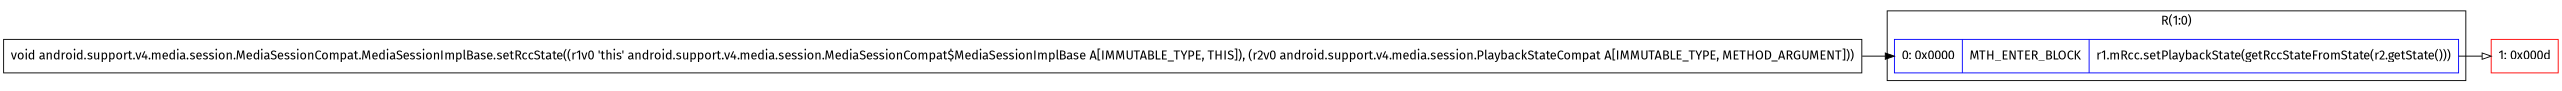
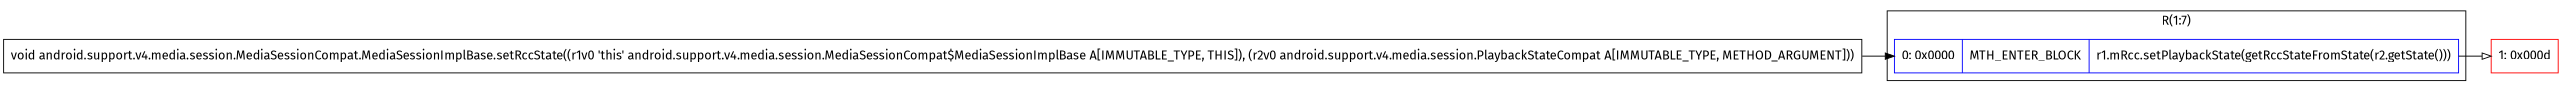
cluster "R(1:0)": label "R(1:0)" -> "R(1:7)"
